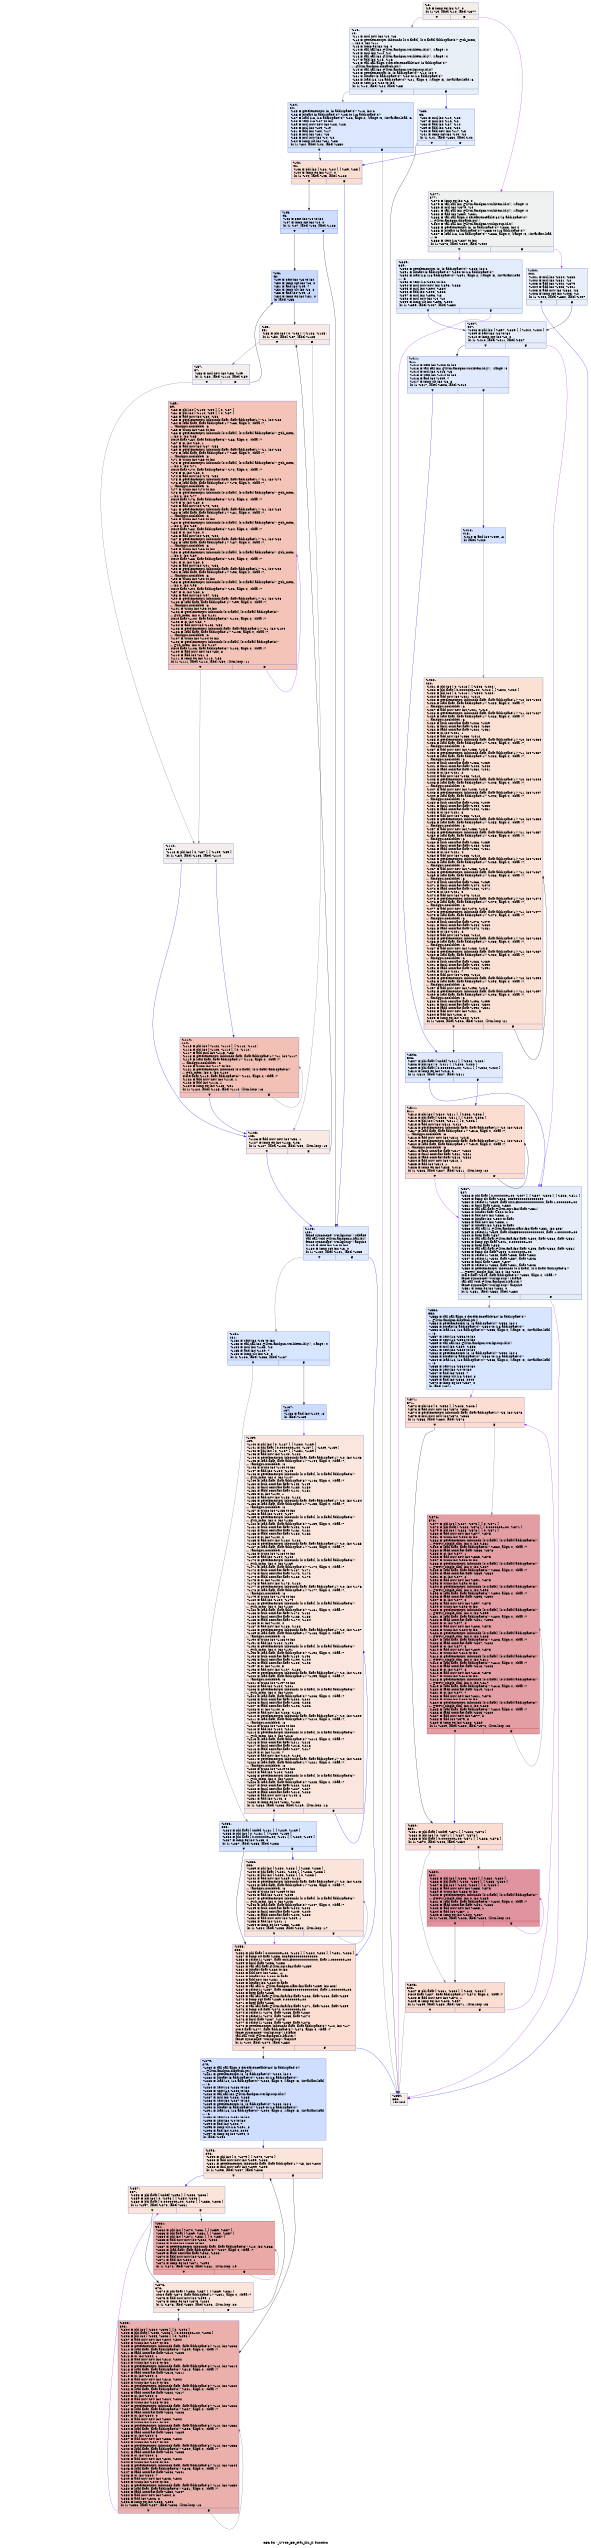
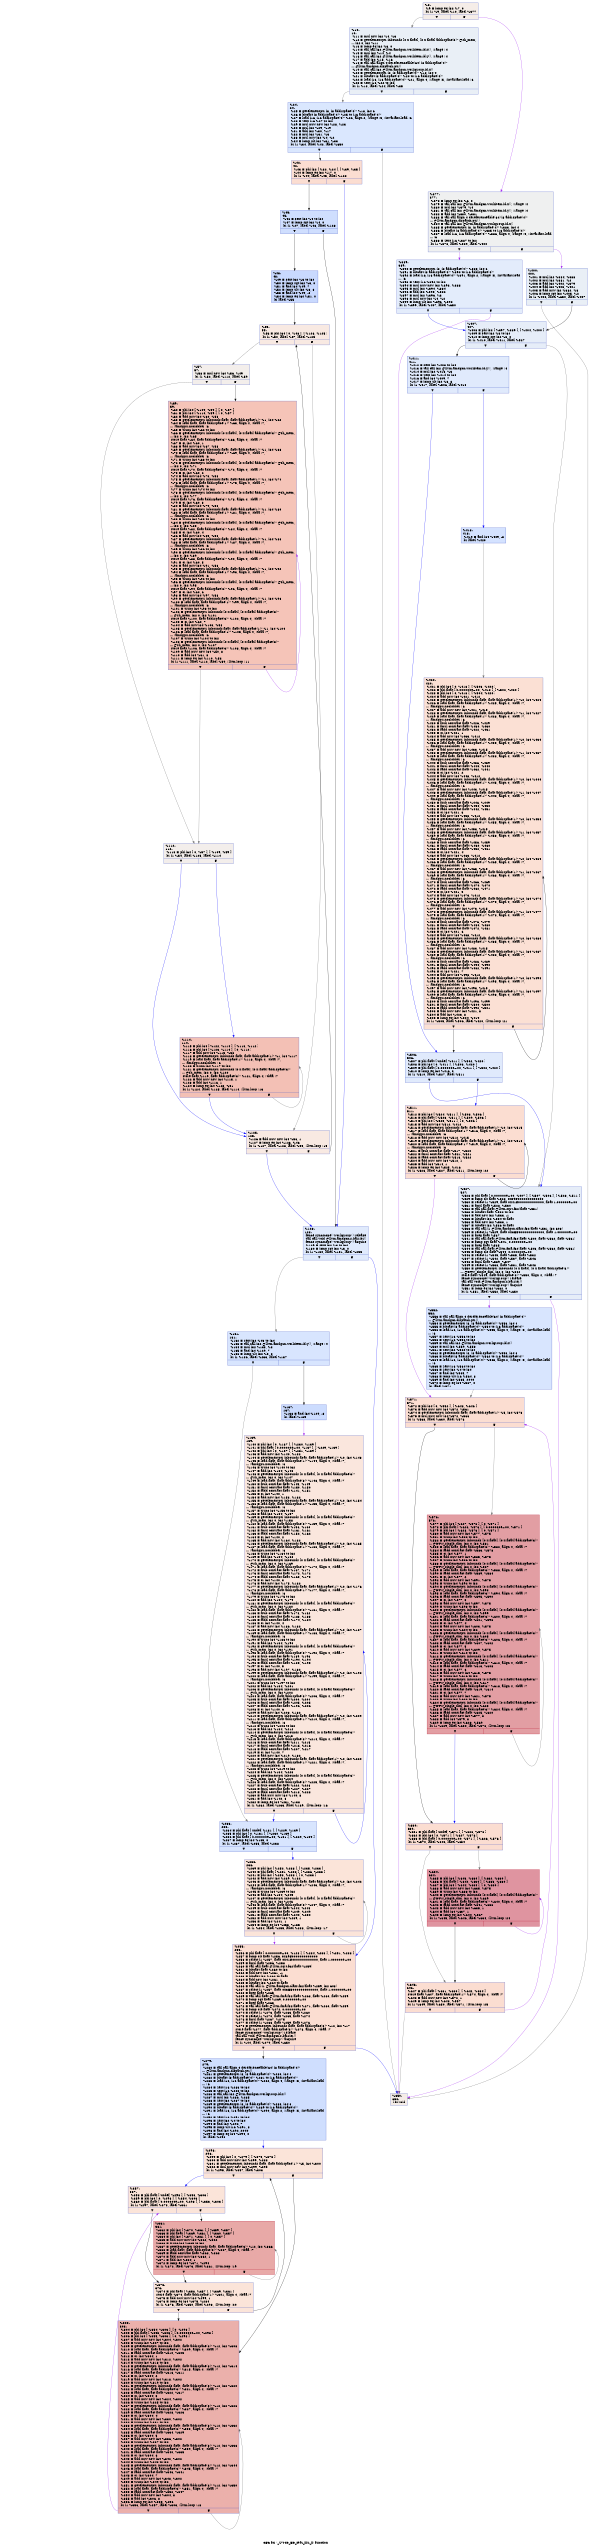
node "%35:": removed
edge "%57:" -> "%48:": now "%57:" -> "%59:"
edge "%407:" -> "%527:": color purple -> gray40
node "%114:": text "%117 = add mul i64 %115, %58" -> "%117 = add nsw i64 %115, %58"
edge "%511:" -> "%527:": now "%511:" -> "%571:"
edge "%400:" -> "%650:": color blue -> gray40
edge "%552:" -> "%571:": color purple -> gray40
edge "%233:" -> "%255:": removed
edge "%361:" -> "%373:": added
